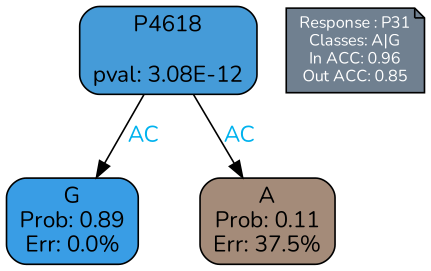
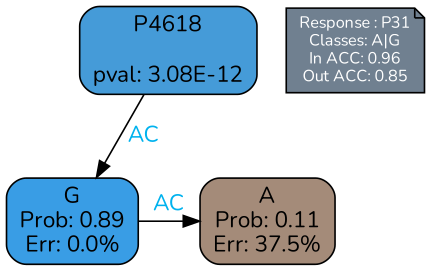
edge "P4618 pval: 3.08E-12" -> "A Prob: 0.11 Err: 37.5%": now "G Prob: 0.89 Err: 0.0%" -> "A Prob: 0.11 Err: 37.5%"
